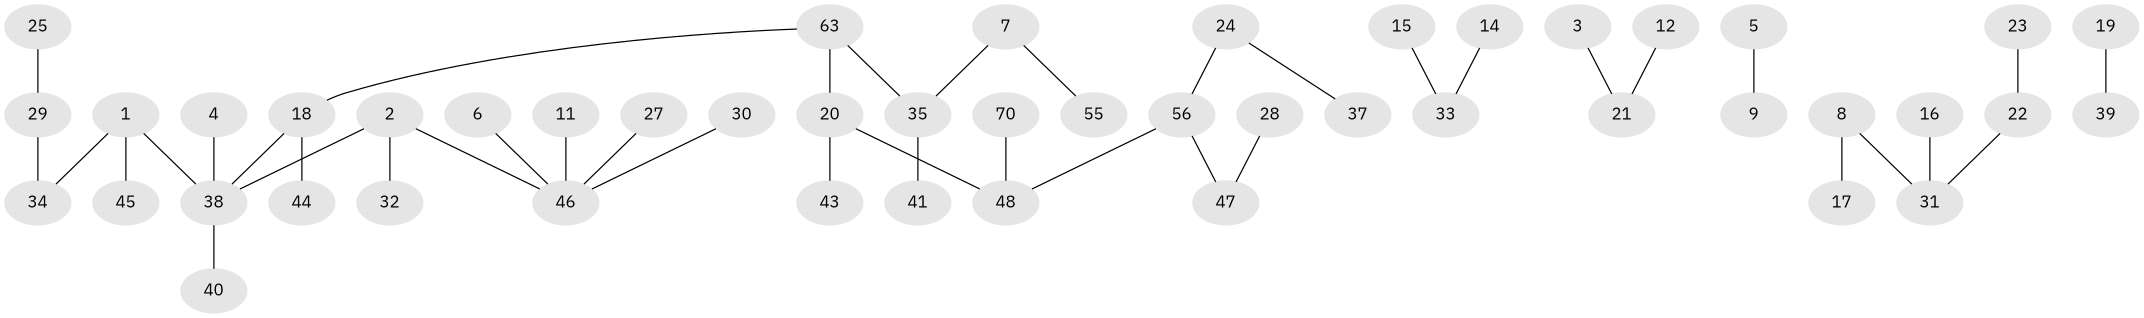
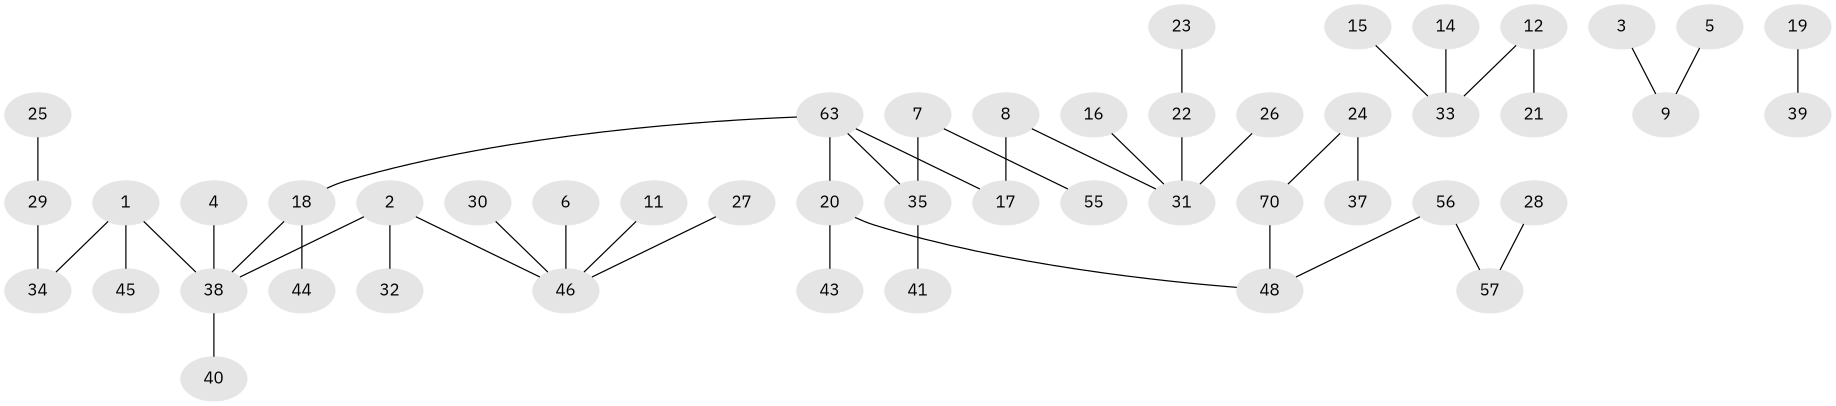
edge "24" -- "56": now "24" -- "70"
edge "12" -- "33": added
edge "3" -- "21": now "3" -- "9"
node "26": added
edge "63" -- "17": added
node "47": label "47" -> "57"
